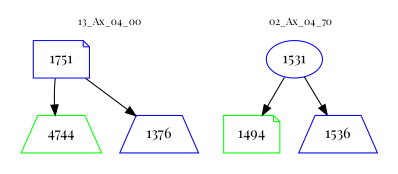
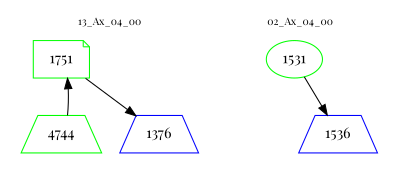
cluster "02_Ax_04_70": label "02_Ax_04_70" -> "02_Ax_04_00"
node "1751": color blue -> green
node "1531": color blue -> green
edge "1751" -> "4744": reversed
node "1494": removed
